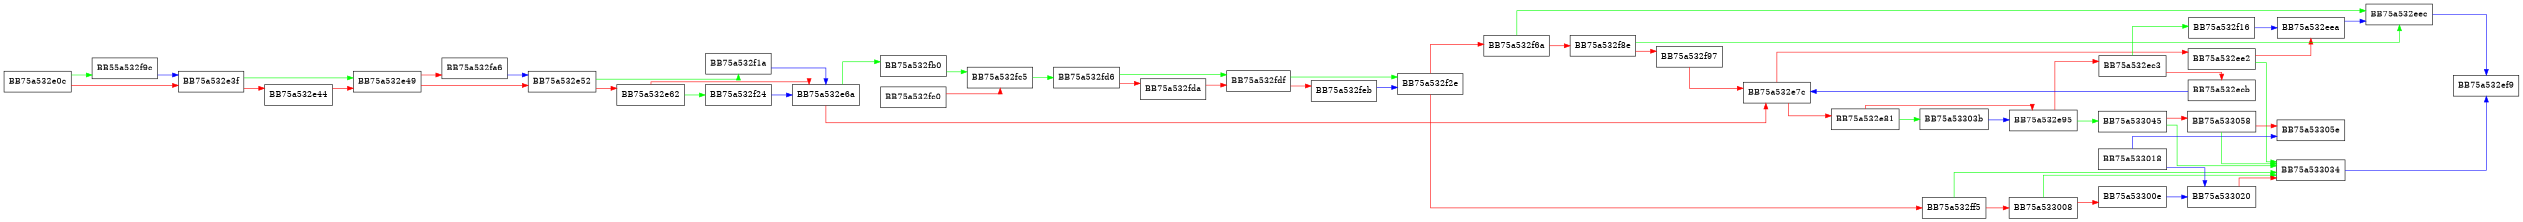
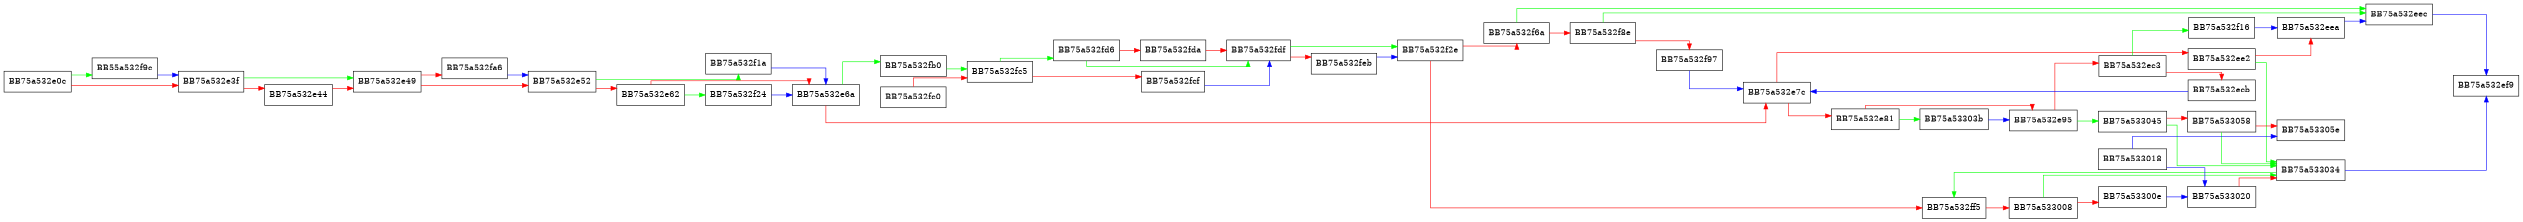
node "BB75a532fcf": added
edge "BB75a532f97" -> "BB75a532e7c": color red -> blue
edge "BB75a532ff5" -> "BB75a533034": reversed
